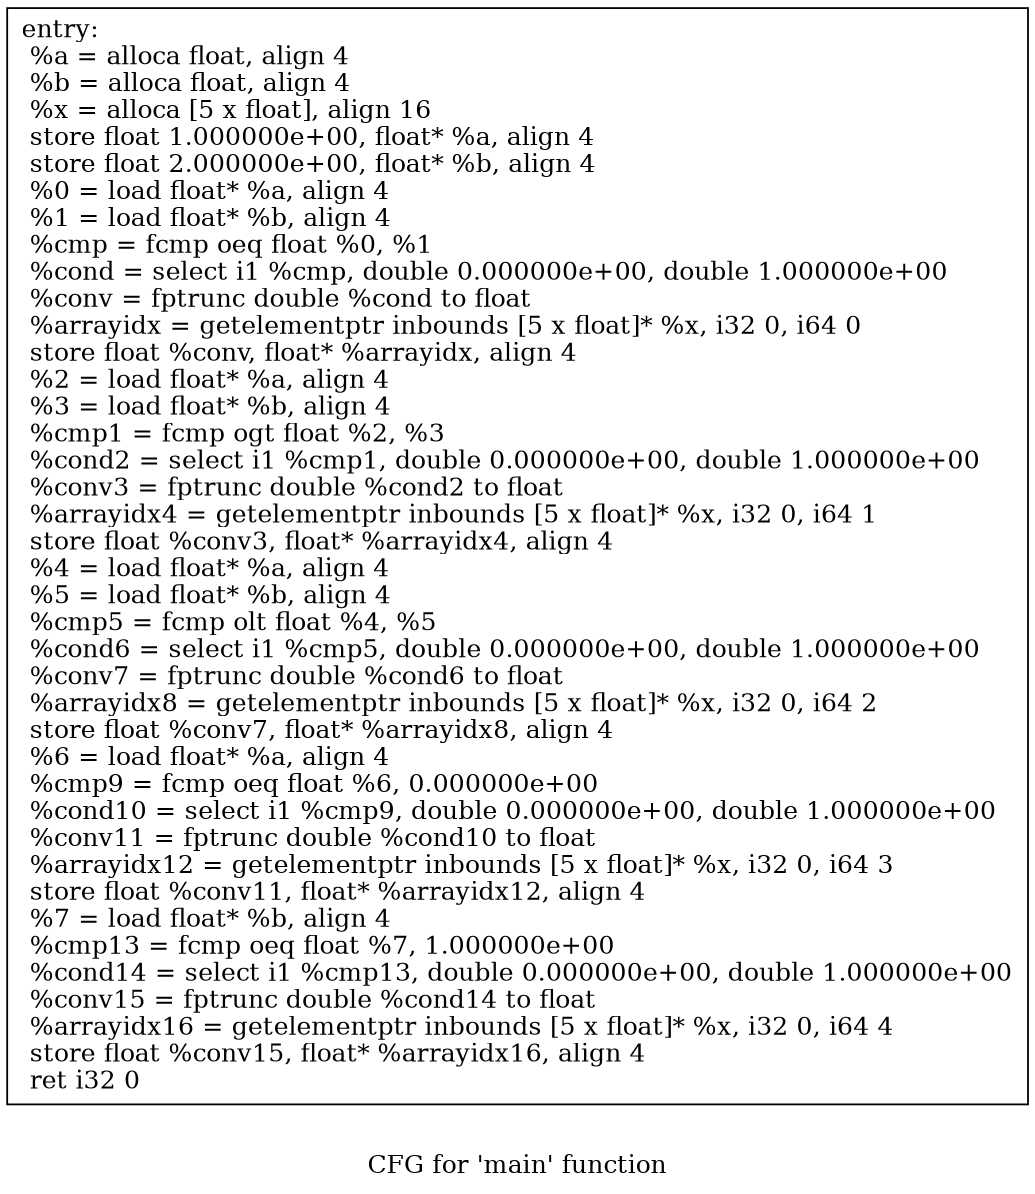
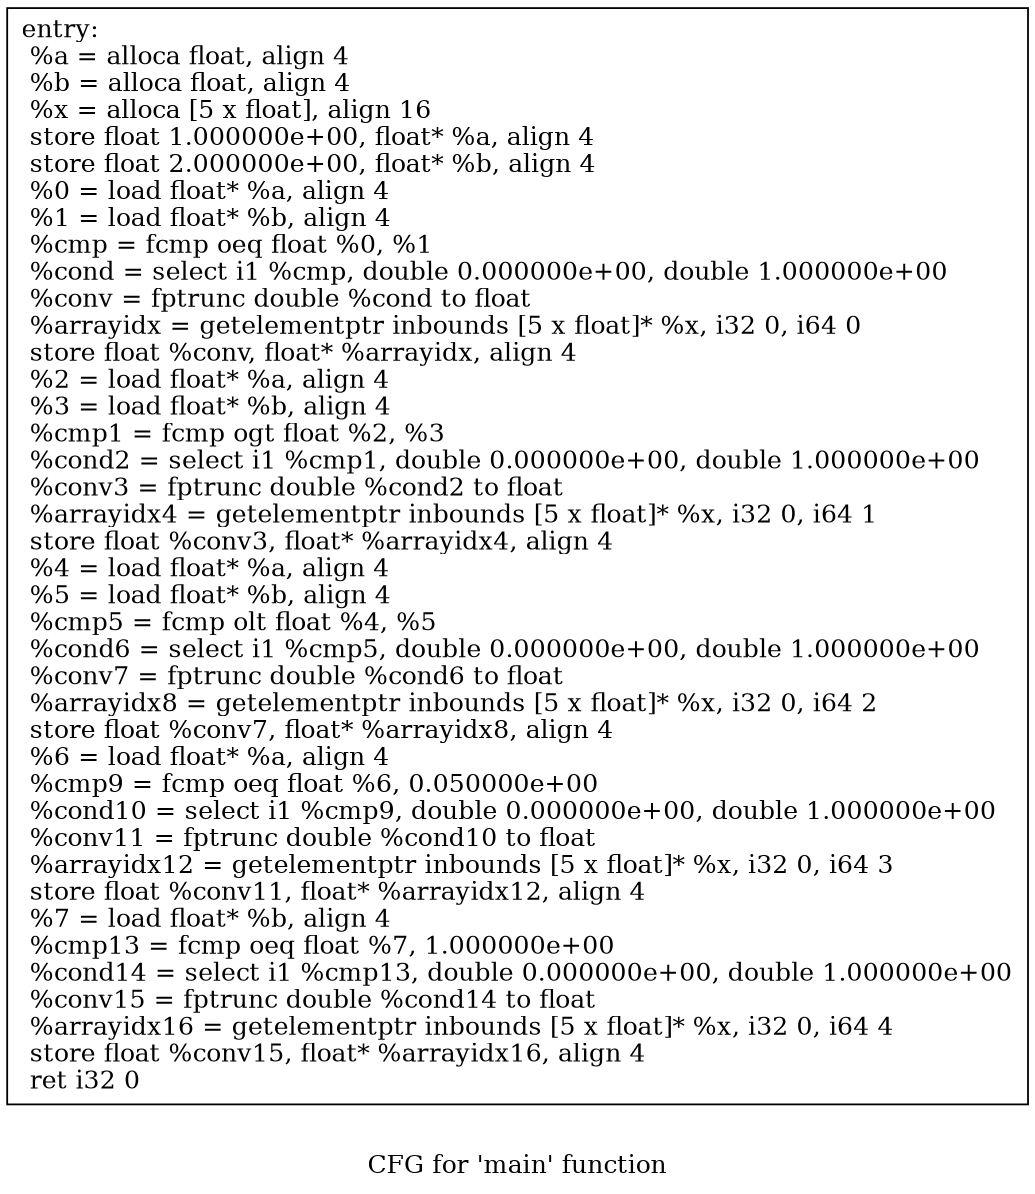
node "entry:": text "%cmp9 = fcmp oeq float %6, 0.000000e+00" -> "%cmp9 = fcmp oeq float %6, 0.050000e+00"
